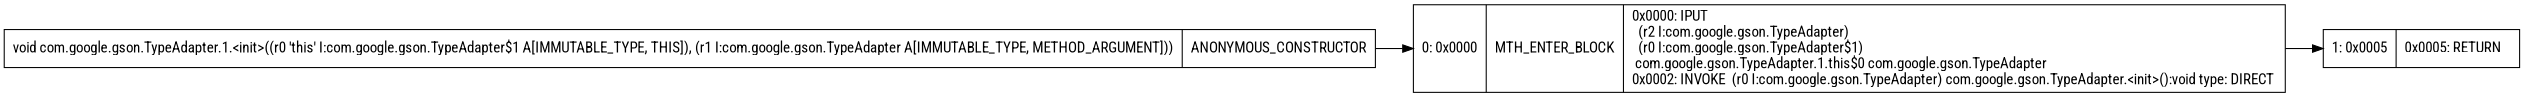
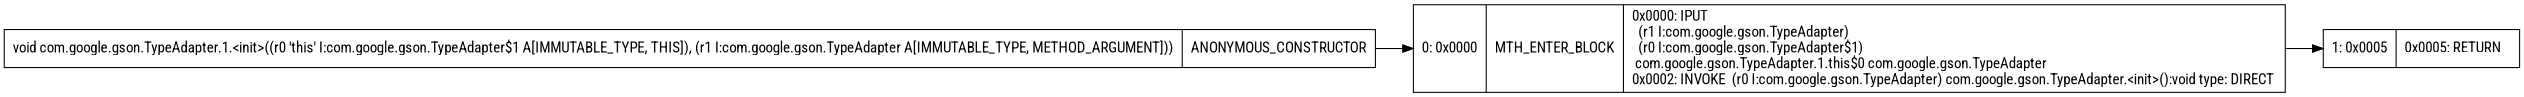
node "0: 0x0000": text "(r2 I:com.google.gson.TypeAdapter)" -> "(r1 I:com.google.gson.TypeAdapter)"
